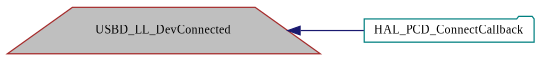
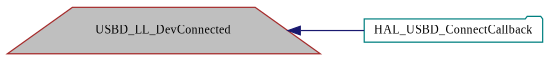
node "HAL_PCD_ConnectCallback": label "HAL_PCD_ConnectCallback" -> "HAL_USBD_ConnectCallback"
